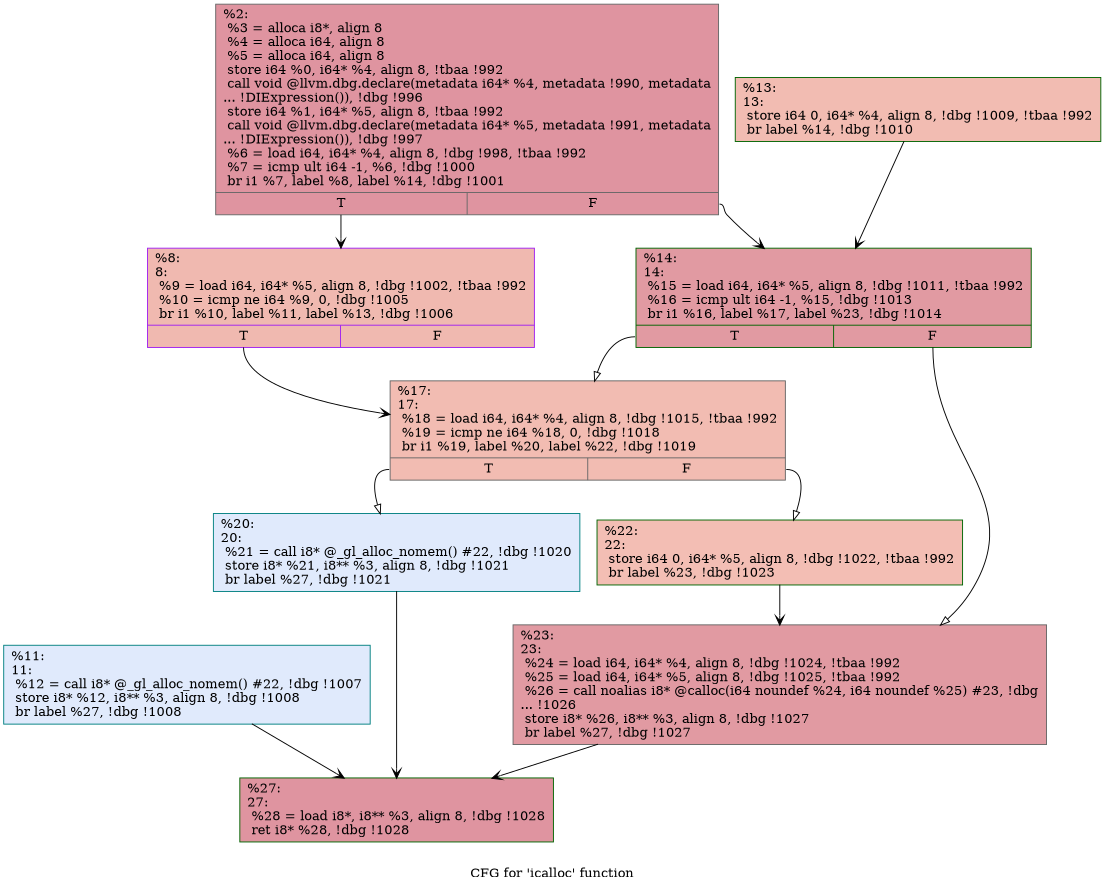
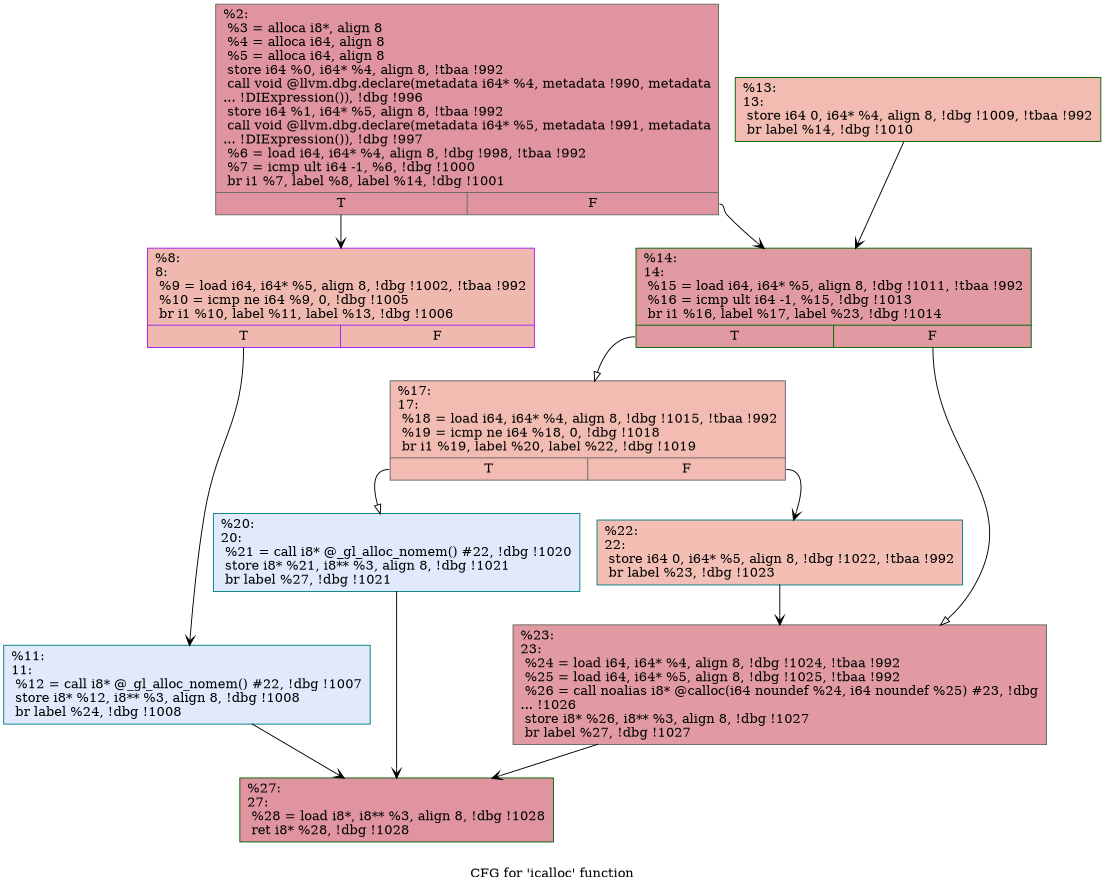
edge "%8:" -> "%17:": now "%8:" -> "%11:"
edge "%17:" -> "%22:": arrowhead onormal -> vee
node "%22:": color darkgreen -> teal
node "%11:": text "br label %27, !dbg !1008" -> "br label %24, !dbg !1008"
